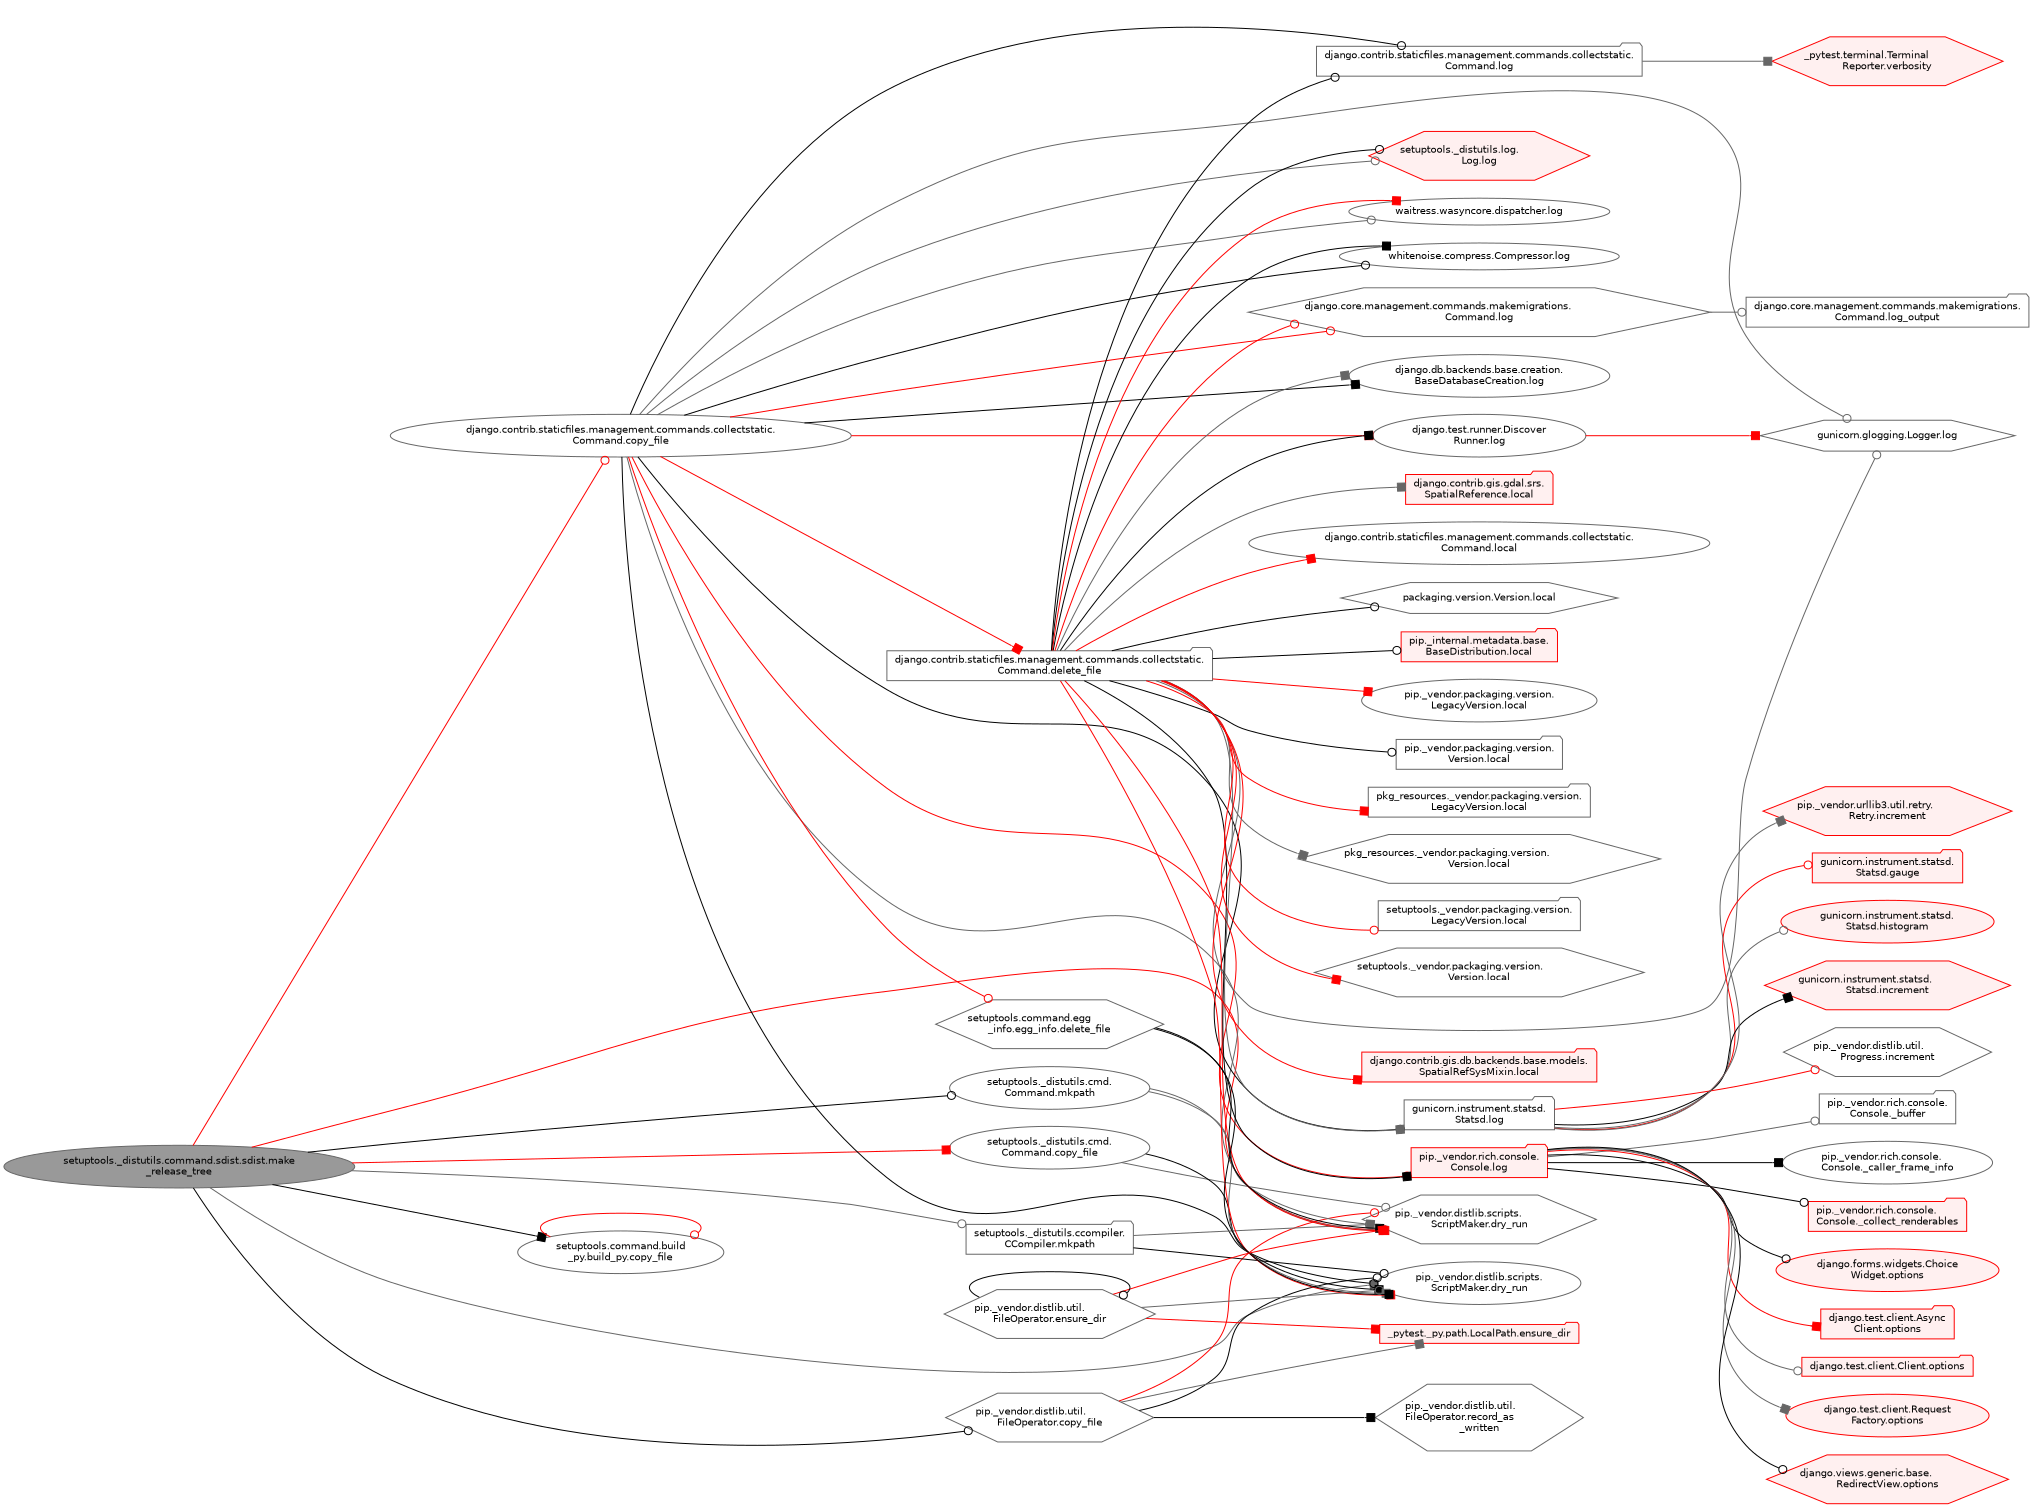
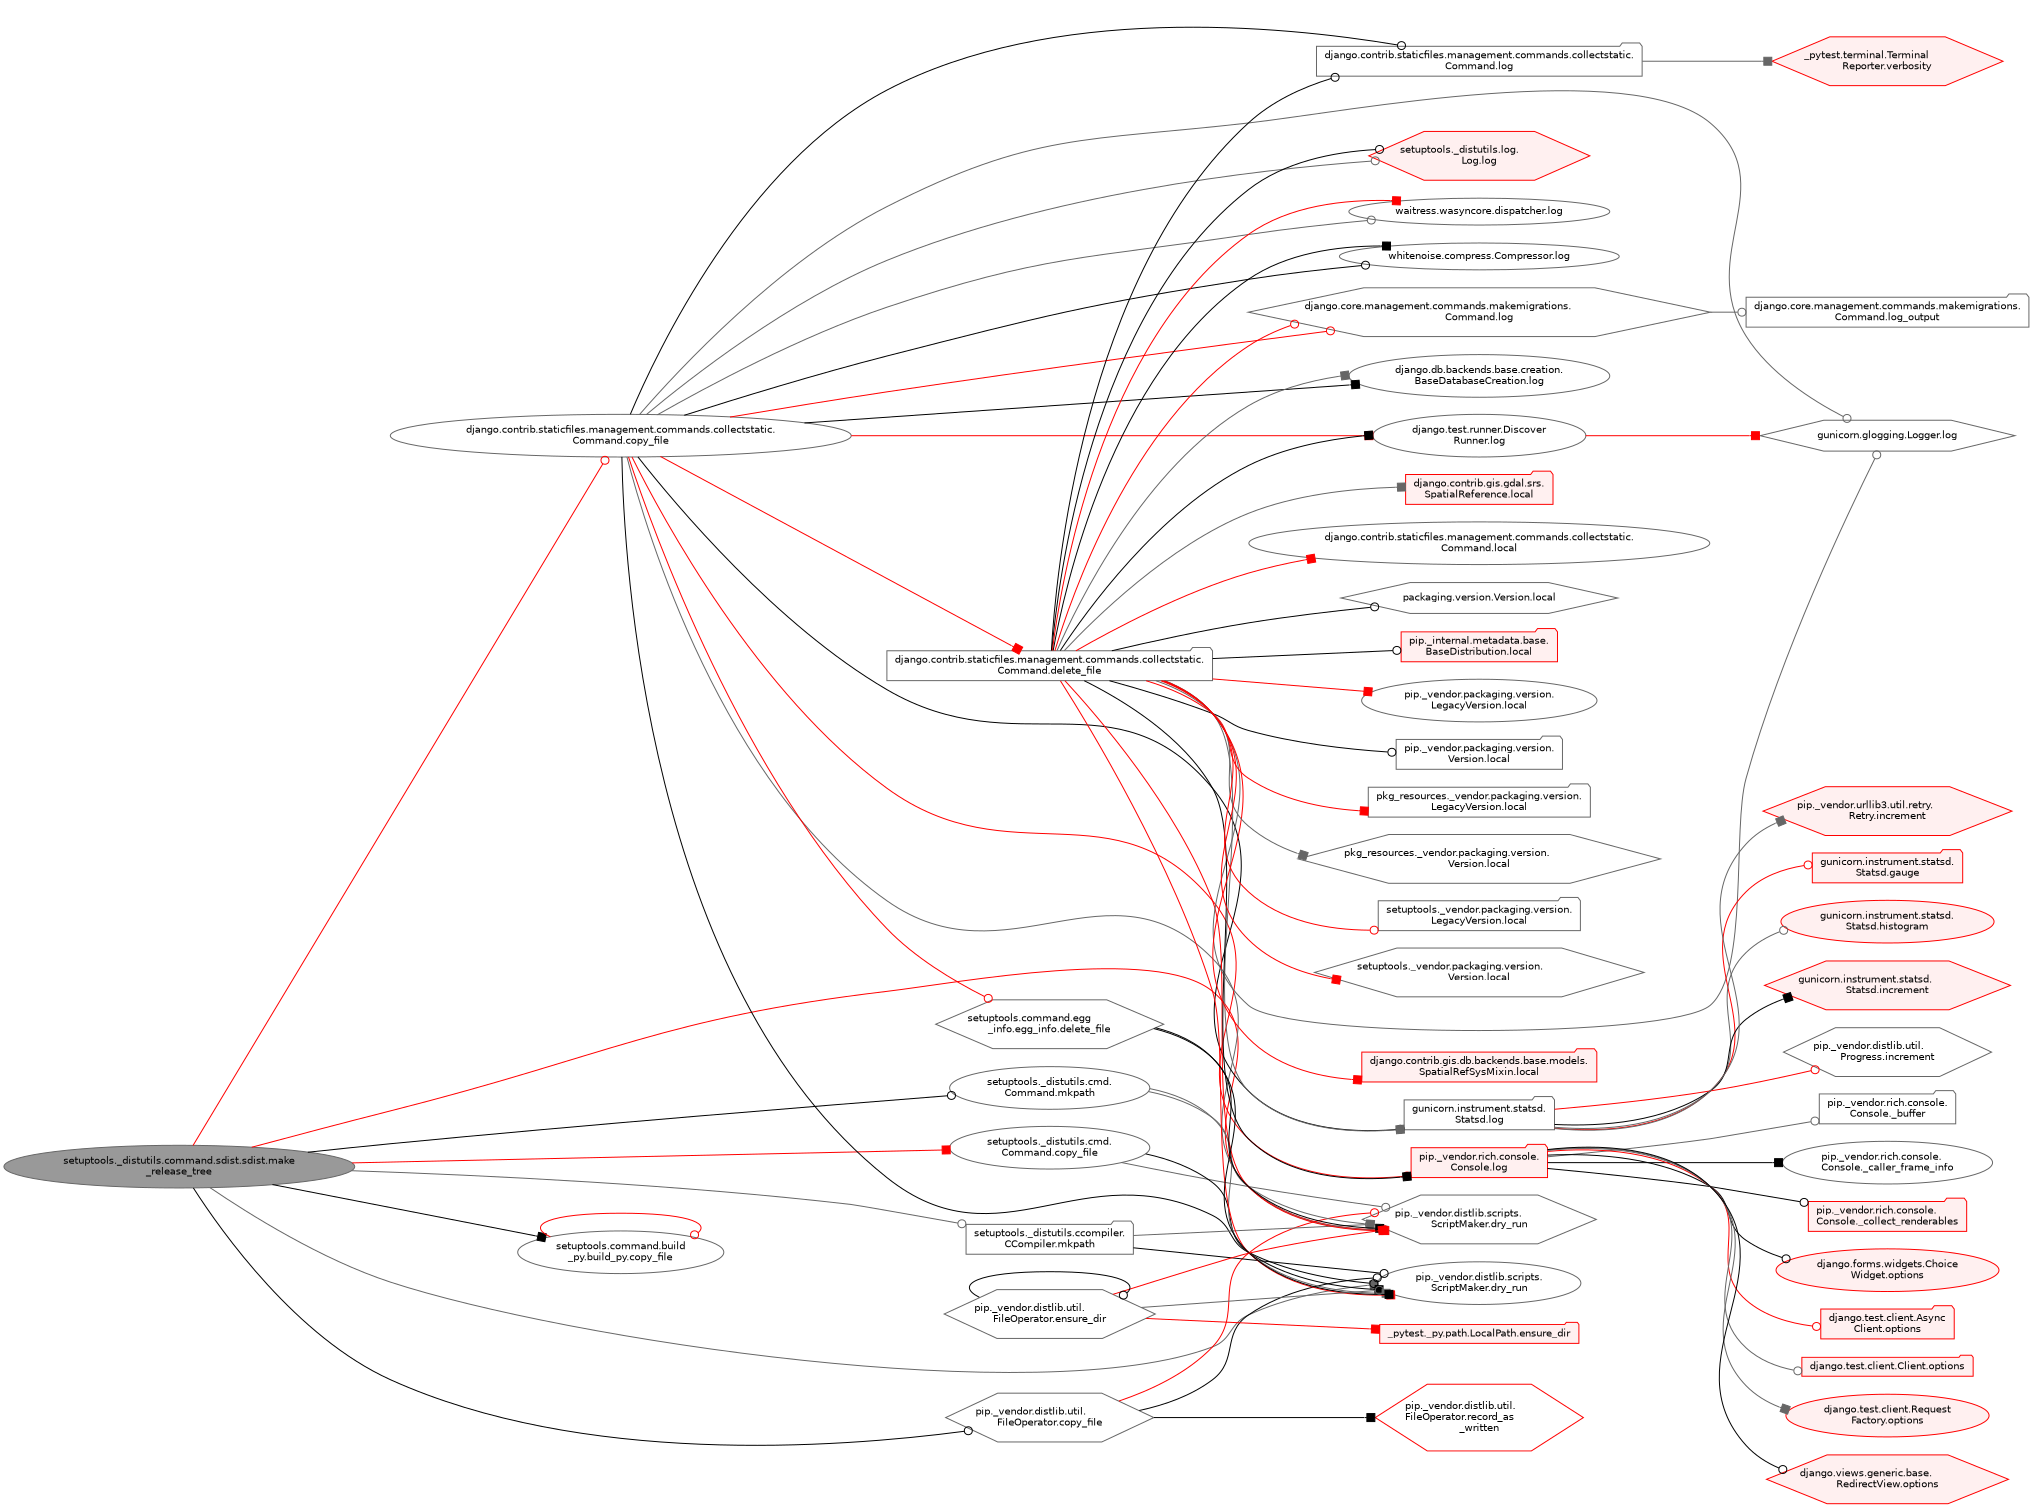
edge "pip._vendor.rich.console. Console.log" -> "django.test.client.Async Client.options": arrowhead box -> odot
edge "pip._vendor.distlib.util. FileOperator.copy_file" -> "_pytest._py.path.LocalPath.ensure_dir": removed
node "pip._vendor.distlib.util. FileOperator.record_as _written": color grey40 -> red
